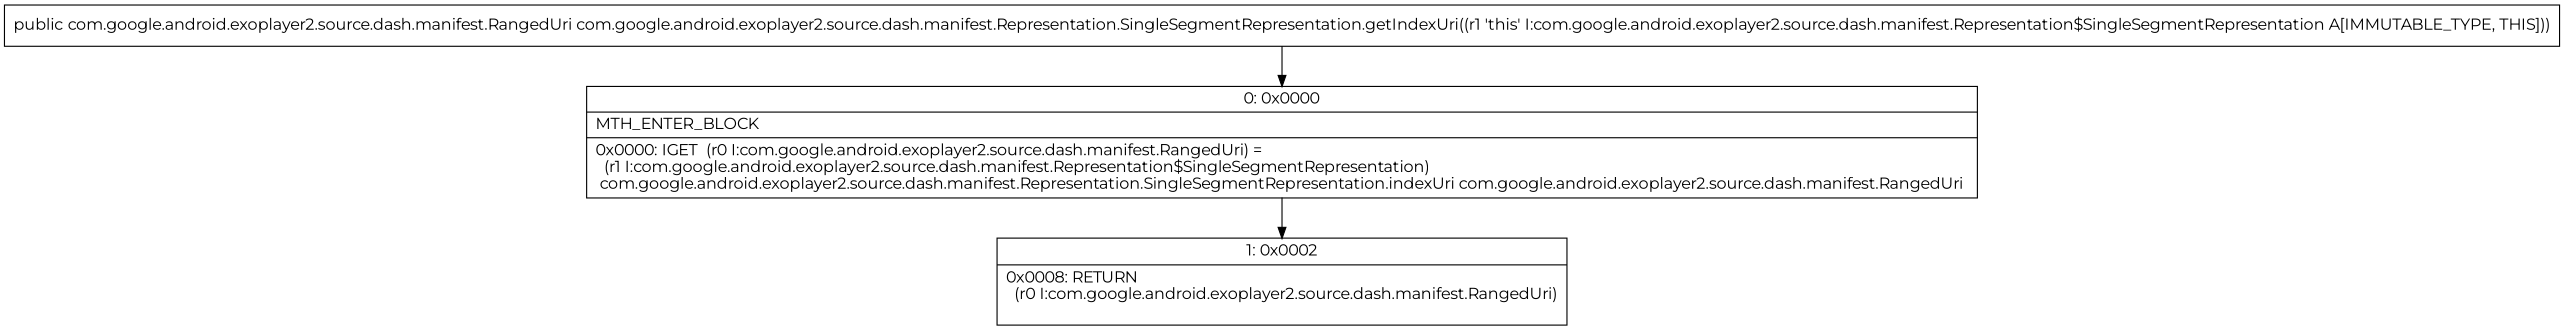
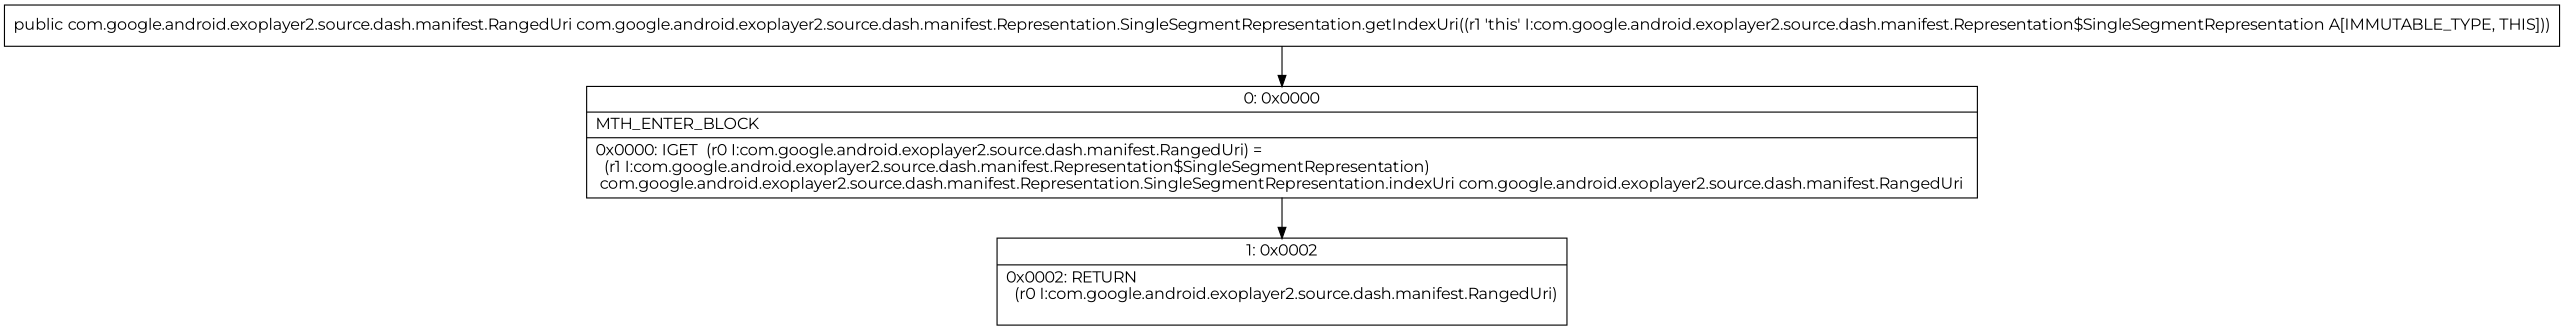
node "1: 0x0002": text "0x0008: RETURN" -> "0x0002: RETURN"
